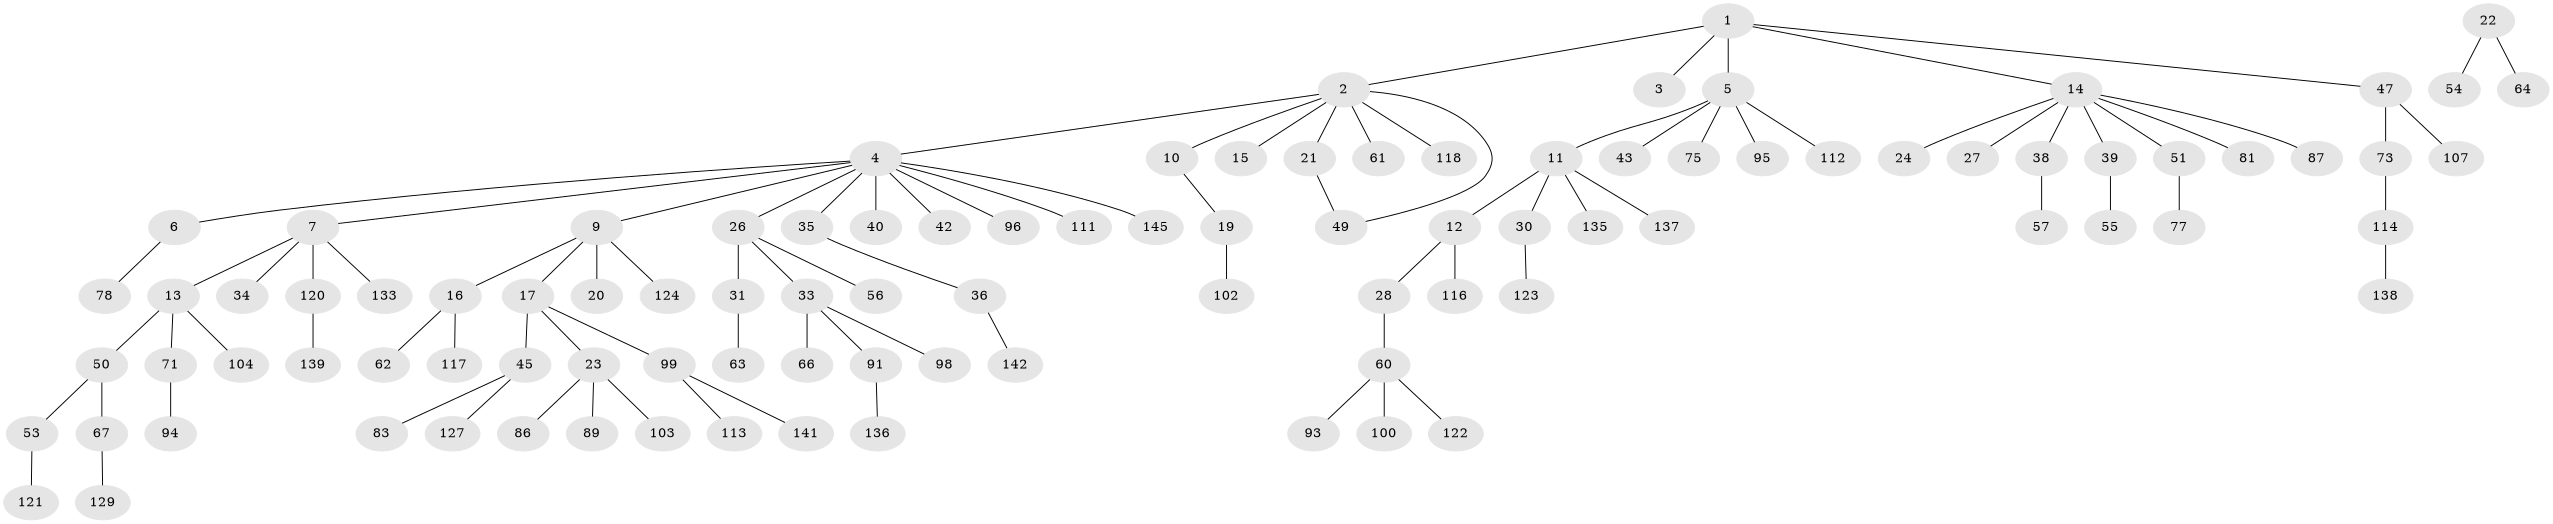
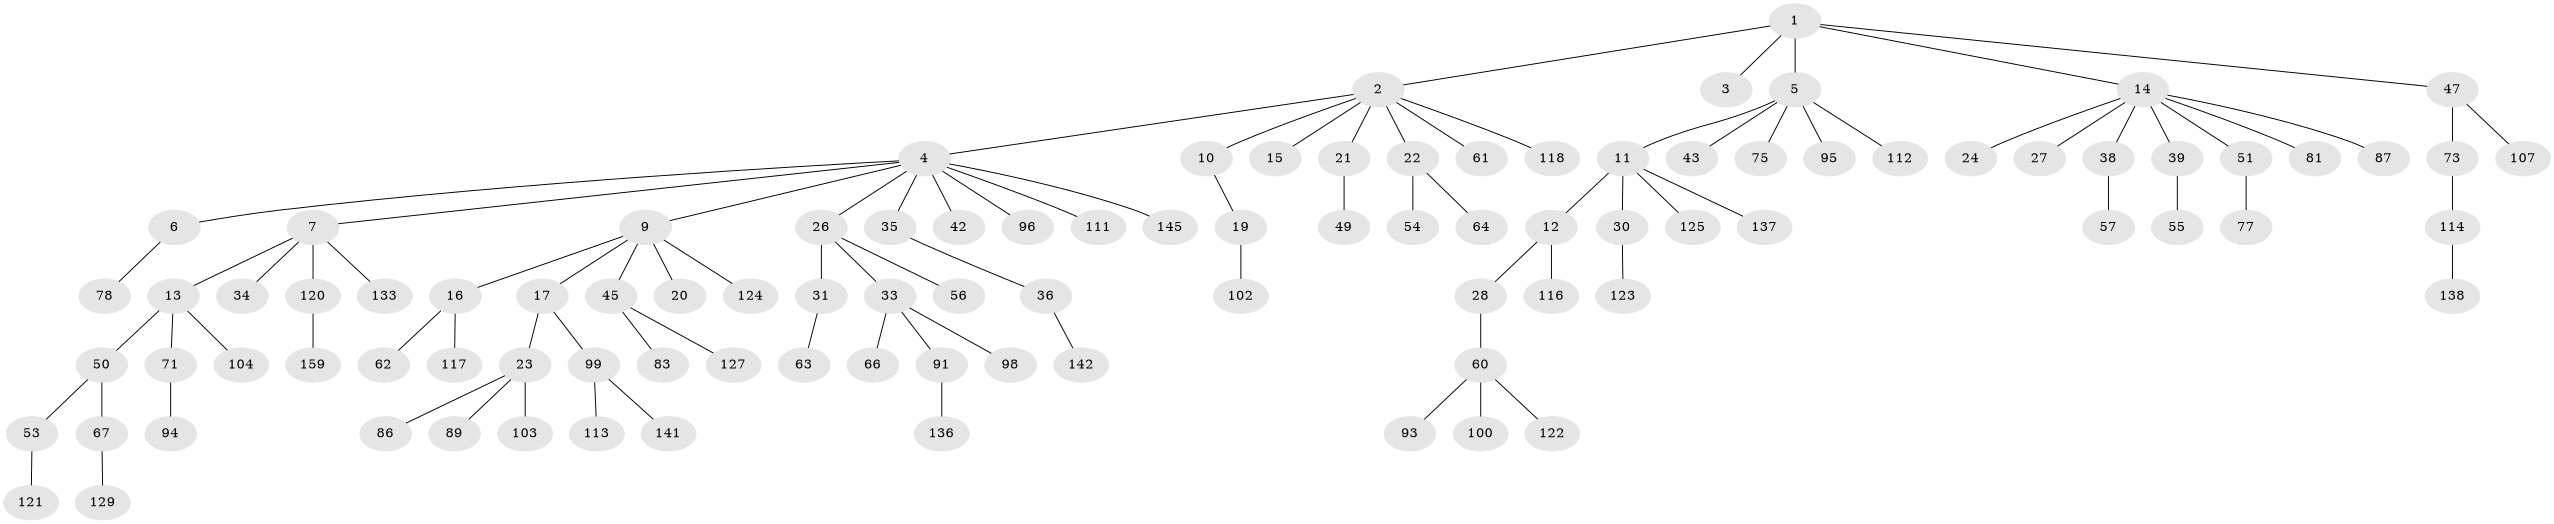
edge "2" -- "49": now "2" -- "22"
node "40": removed
node "135": label "135" -> "125"
edge "17" -- "45": now "9" -- "45"
node "139": label "139" -> "159"
